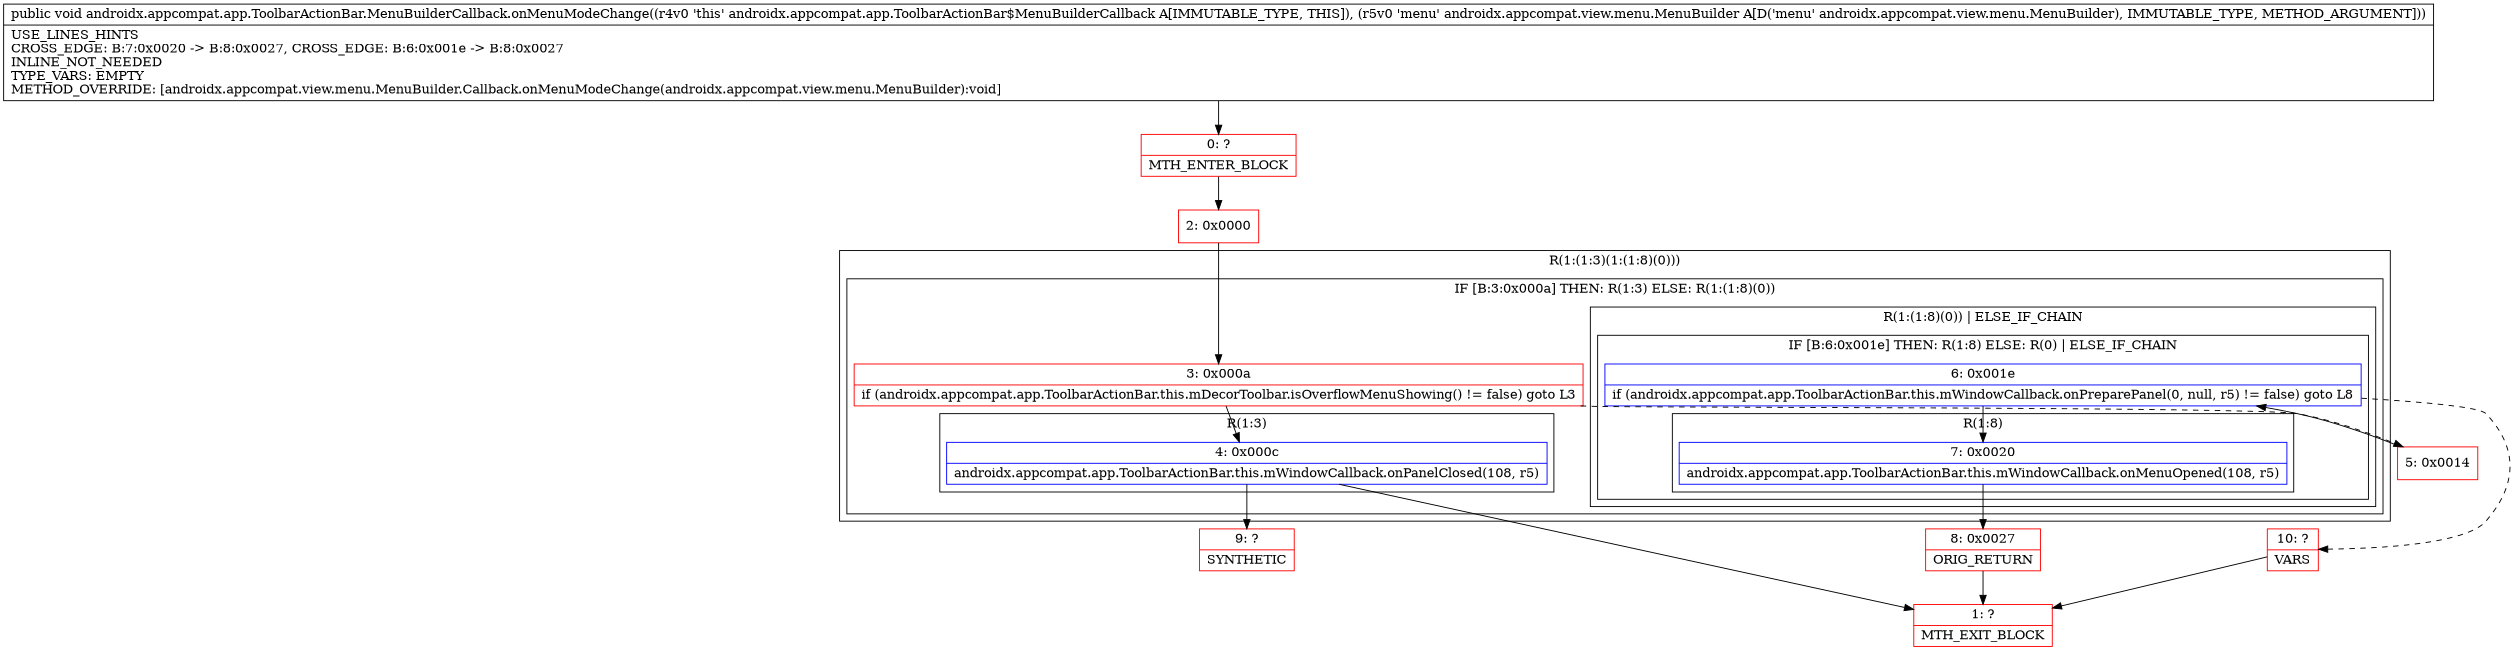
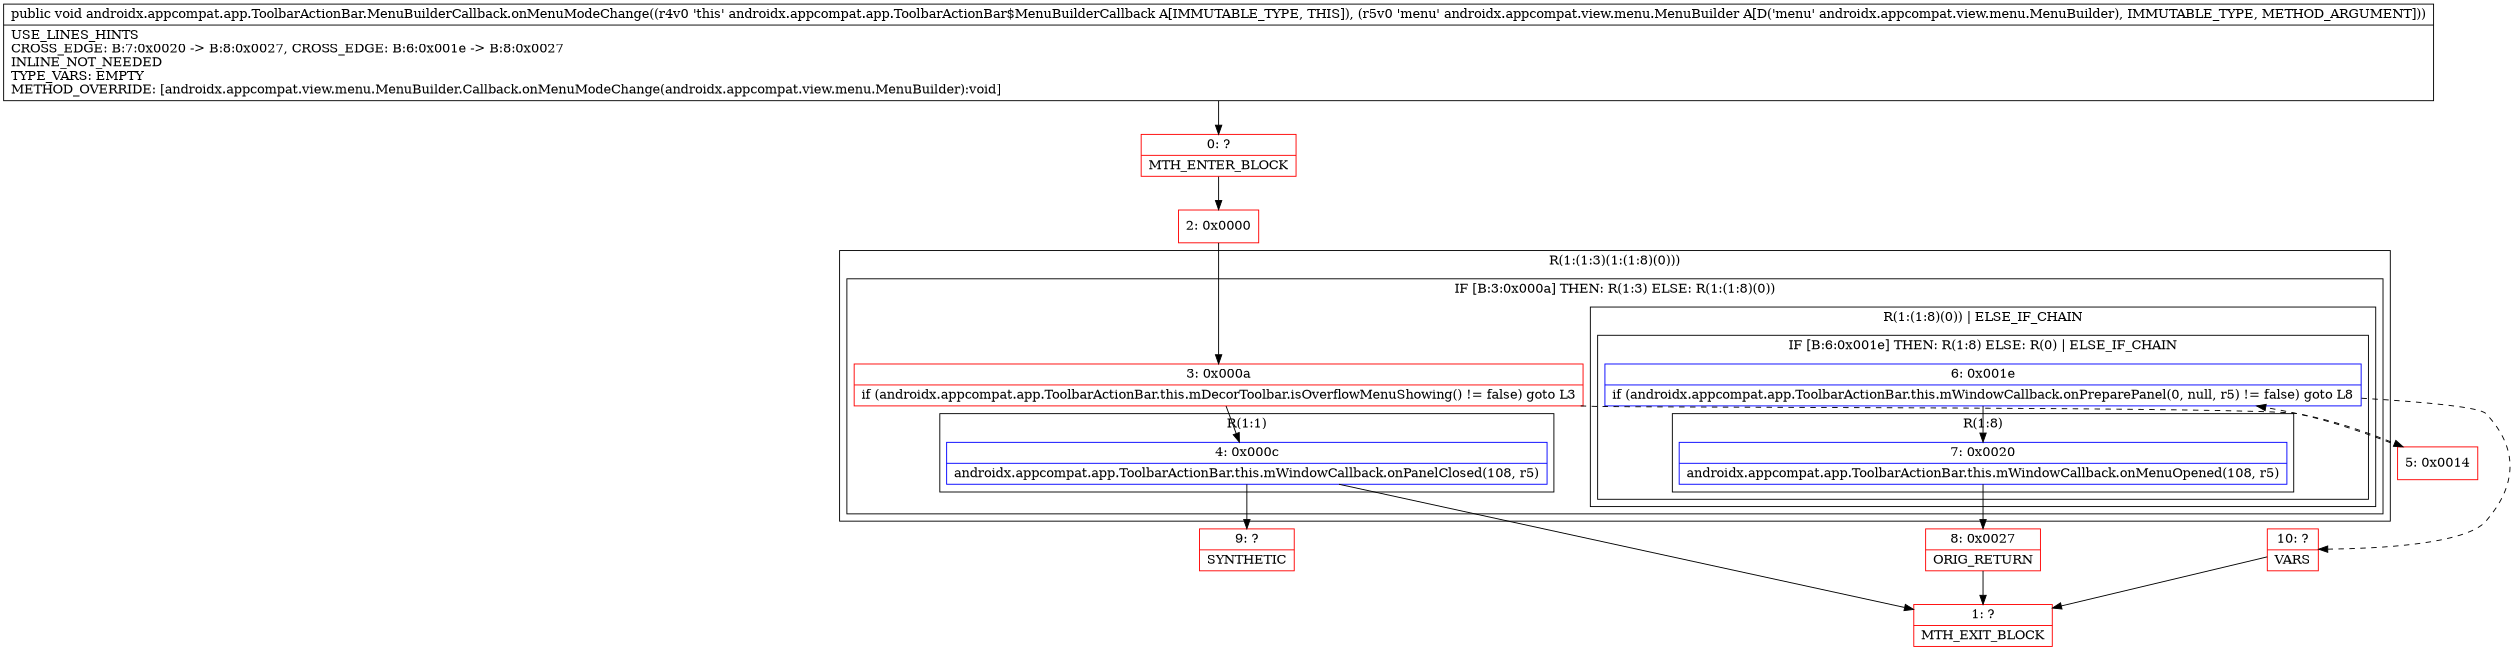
edge "5: 0x0014" -> "6: 0x001e": style solid -> dashed
cluster "R(1:3)": label "R(1:3)" -> "R(1:1)"
